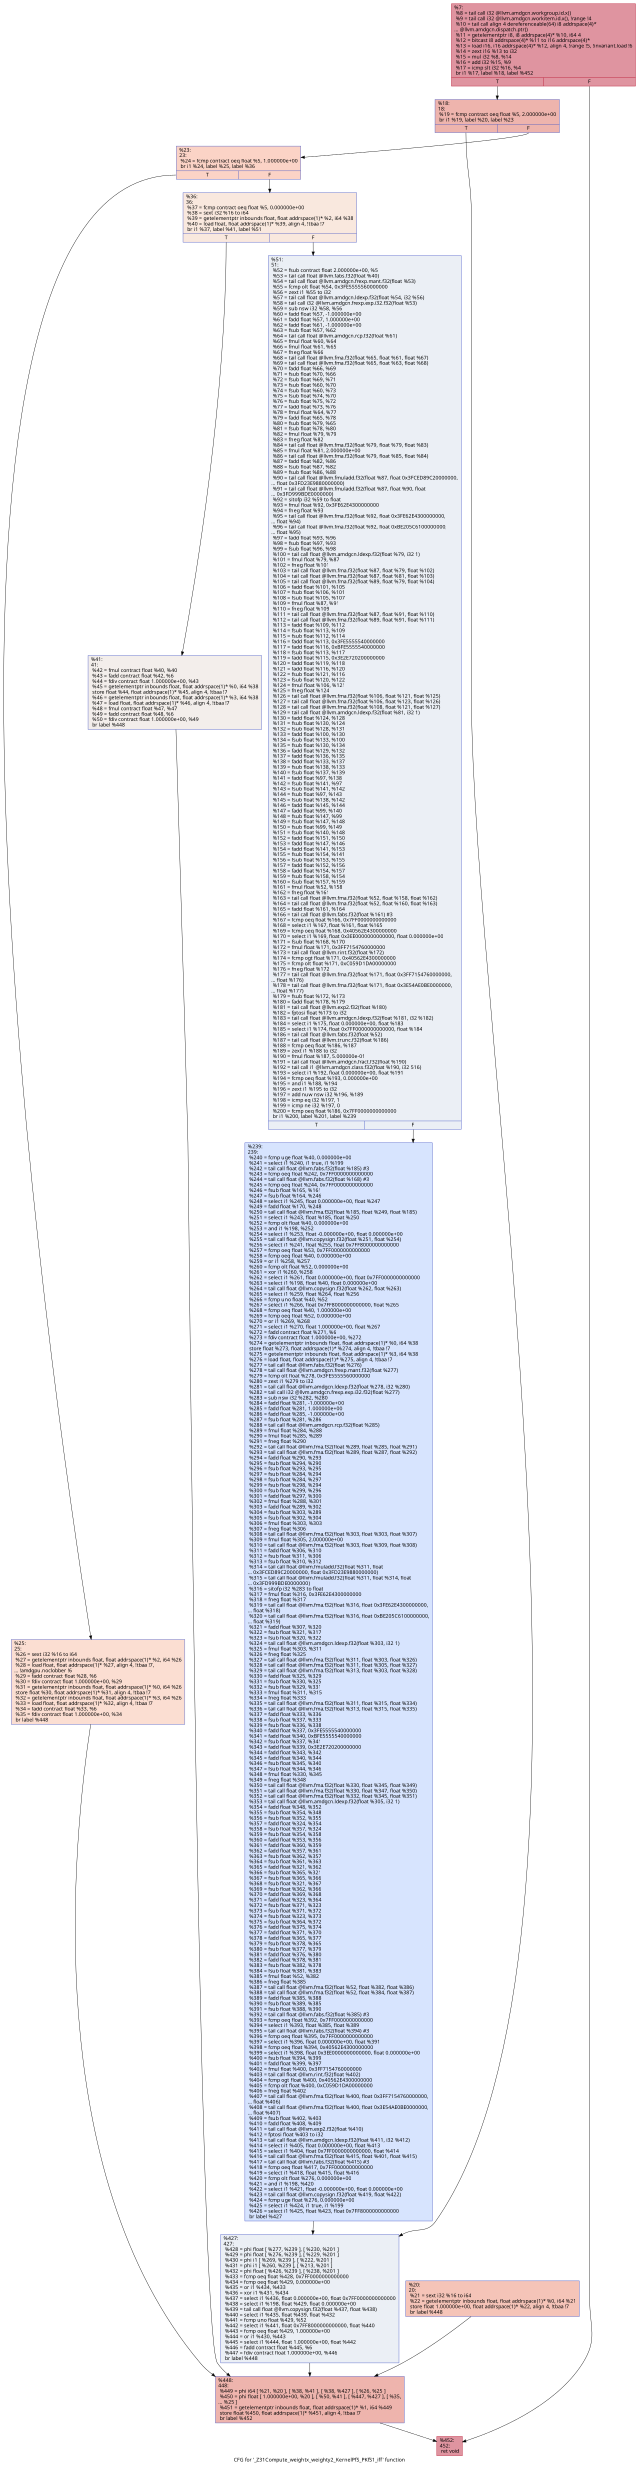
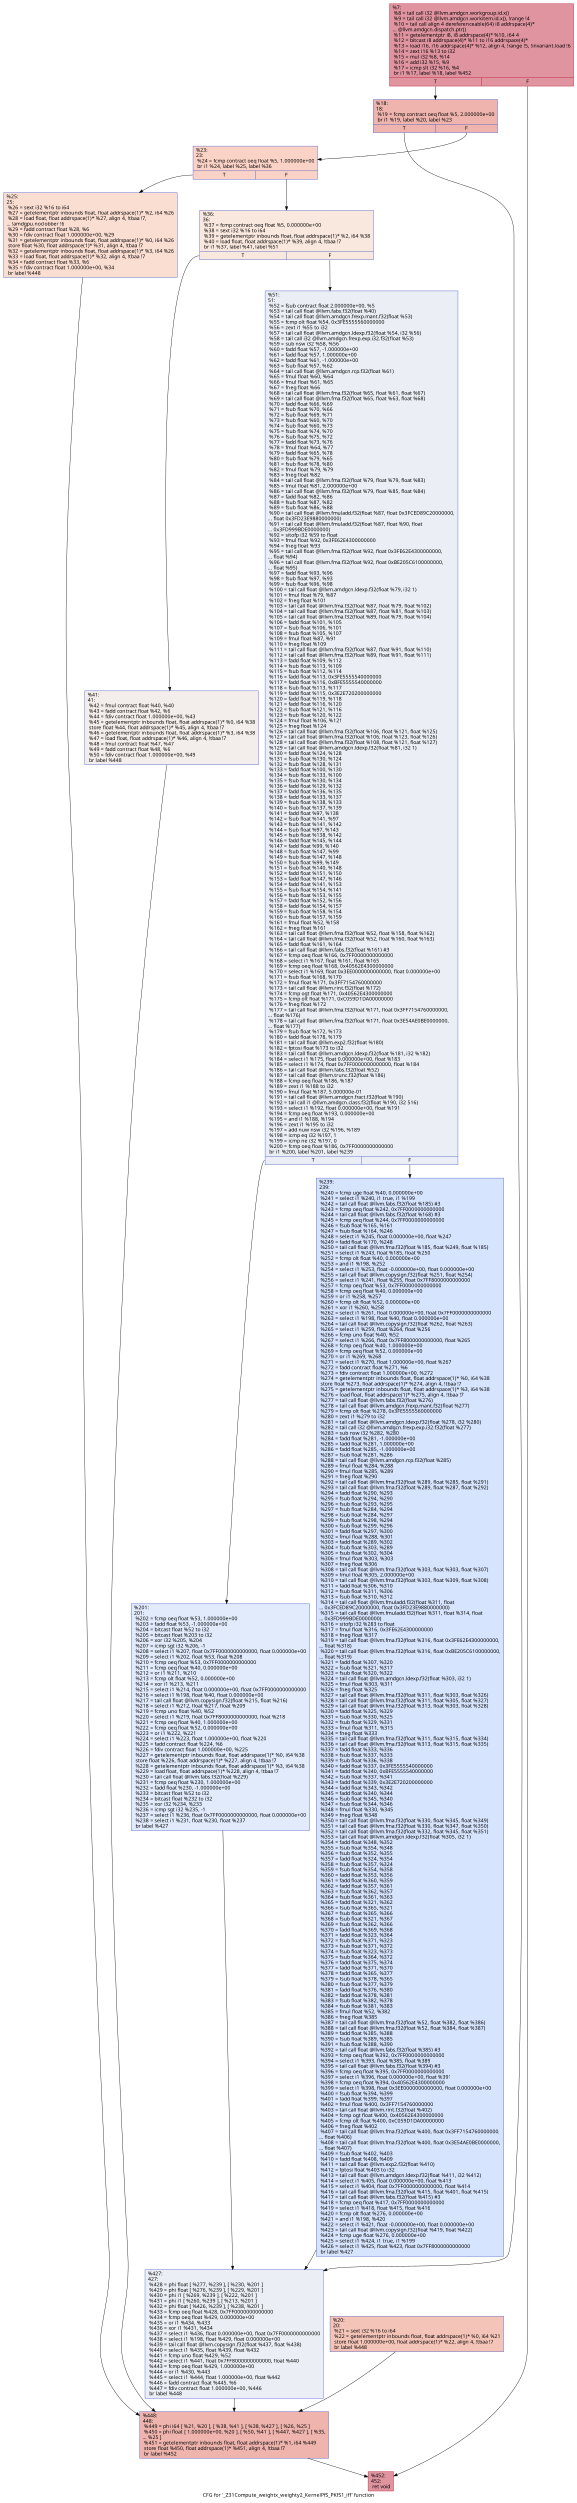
node "%201:": added
